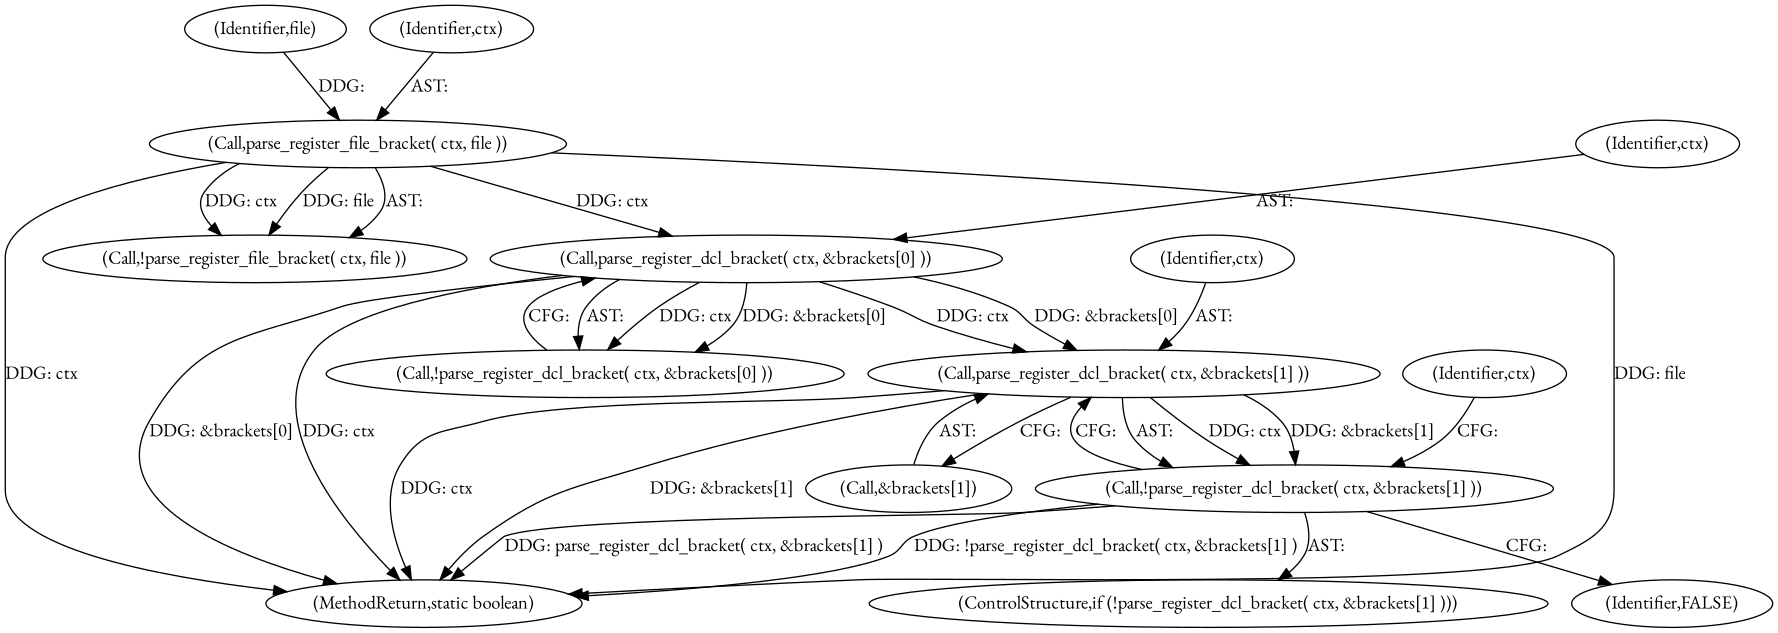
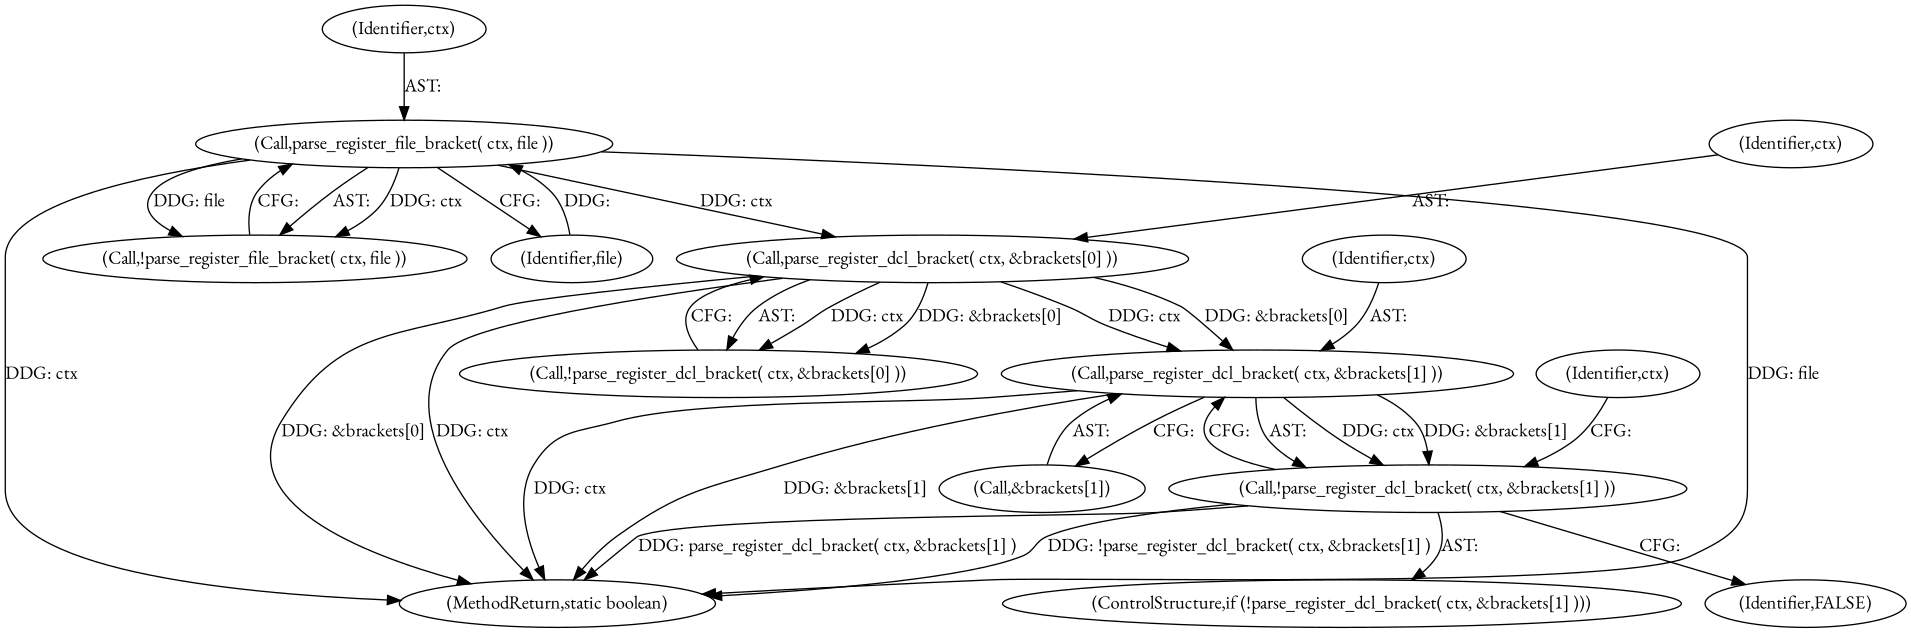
edge "(Call,!parse_register_file_bracket( ctx, file ))" -> "(Call,parse_register_file_bracket( ctx, file ))": added, label "CFG:"
edge "(Call,parse_register_file_bracket( ctx, file ))" -> "(Identifier,file)": added, label "CFG:"
